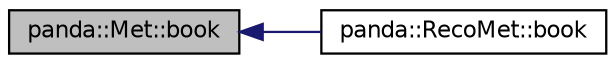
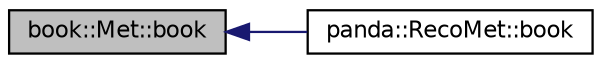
node "panda::Met::book": label "panda::Met::book" -> "book::Met::book"
